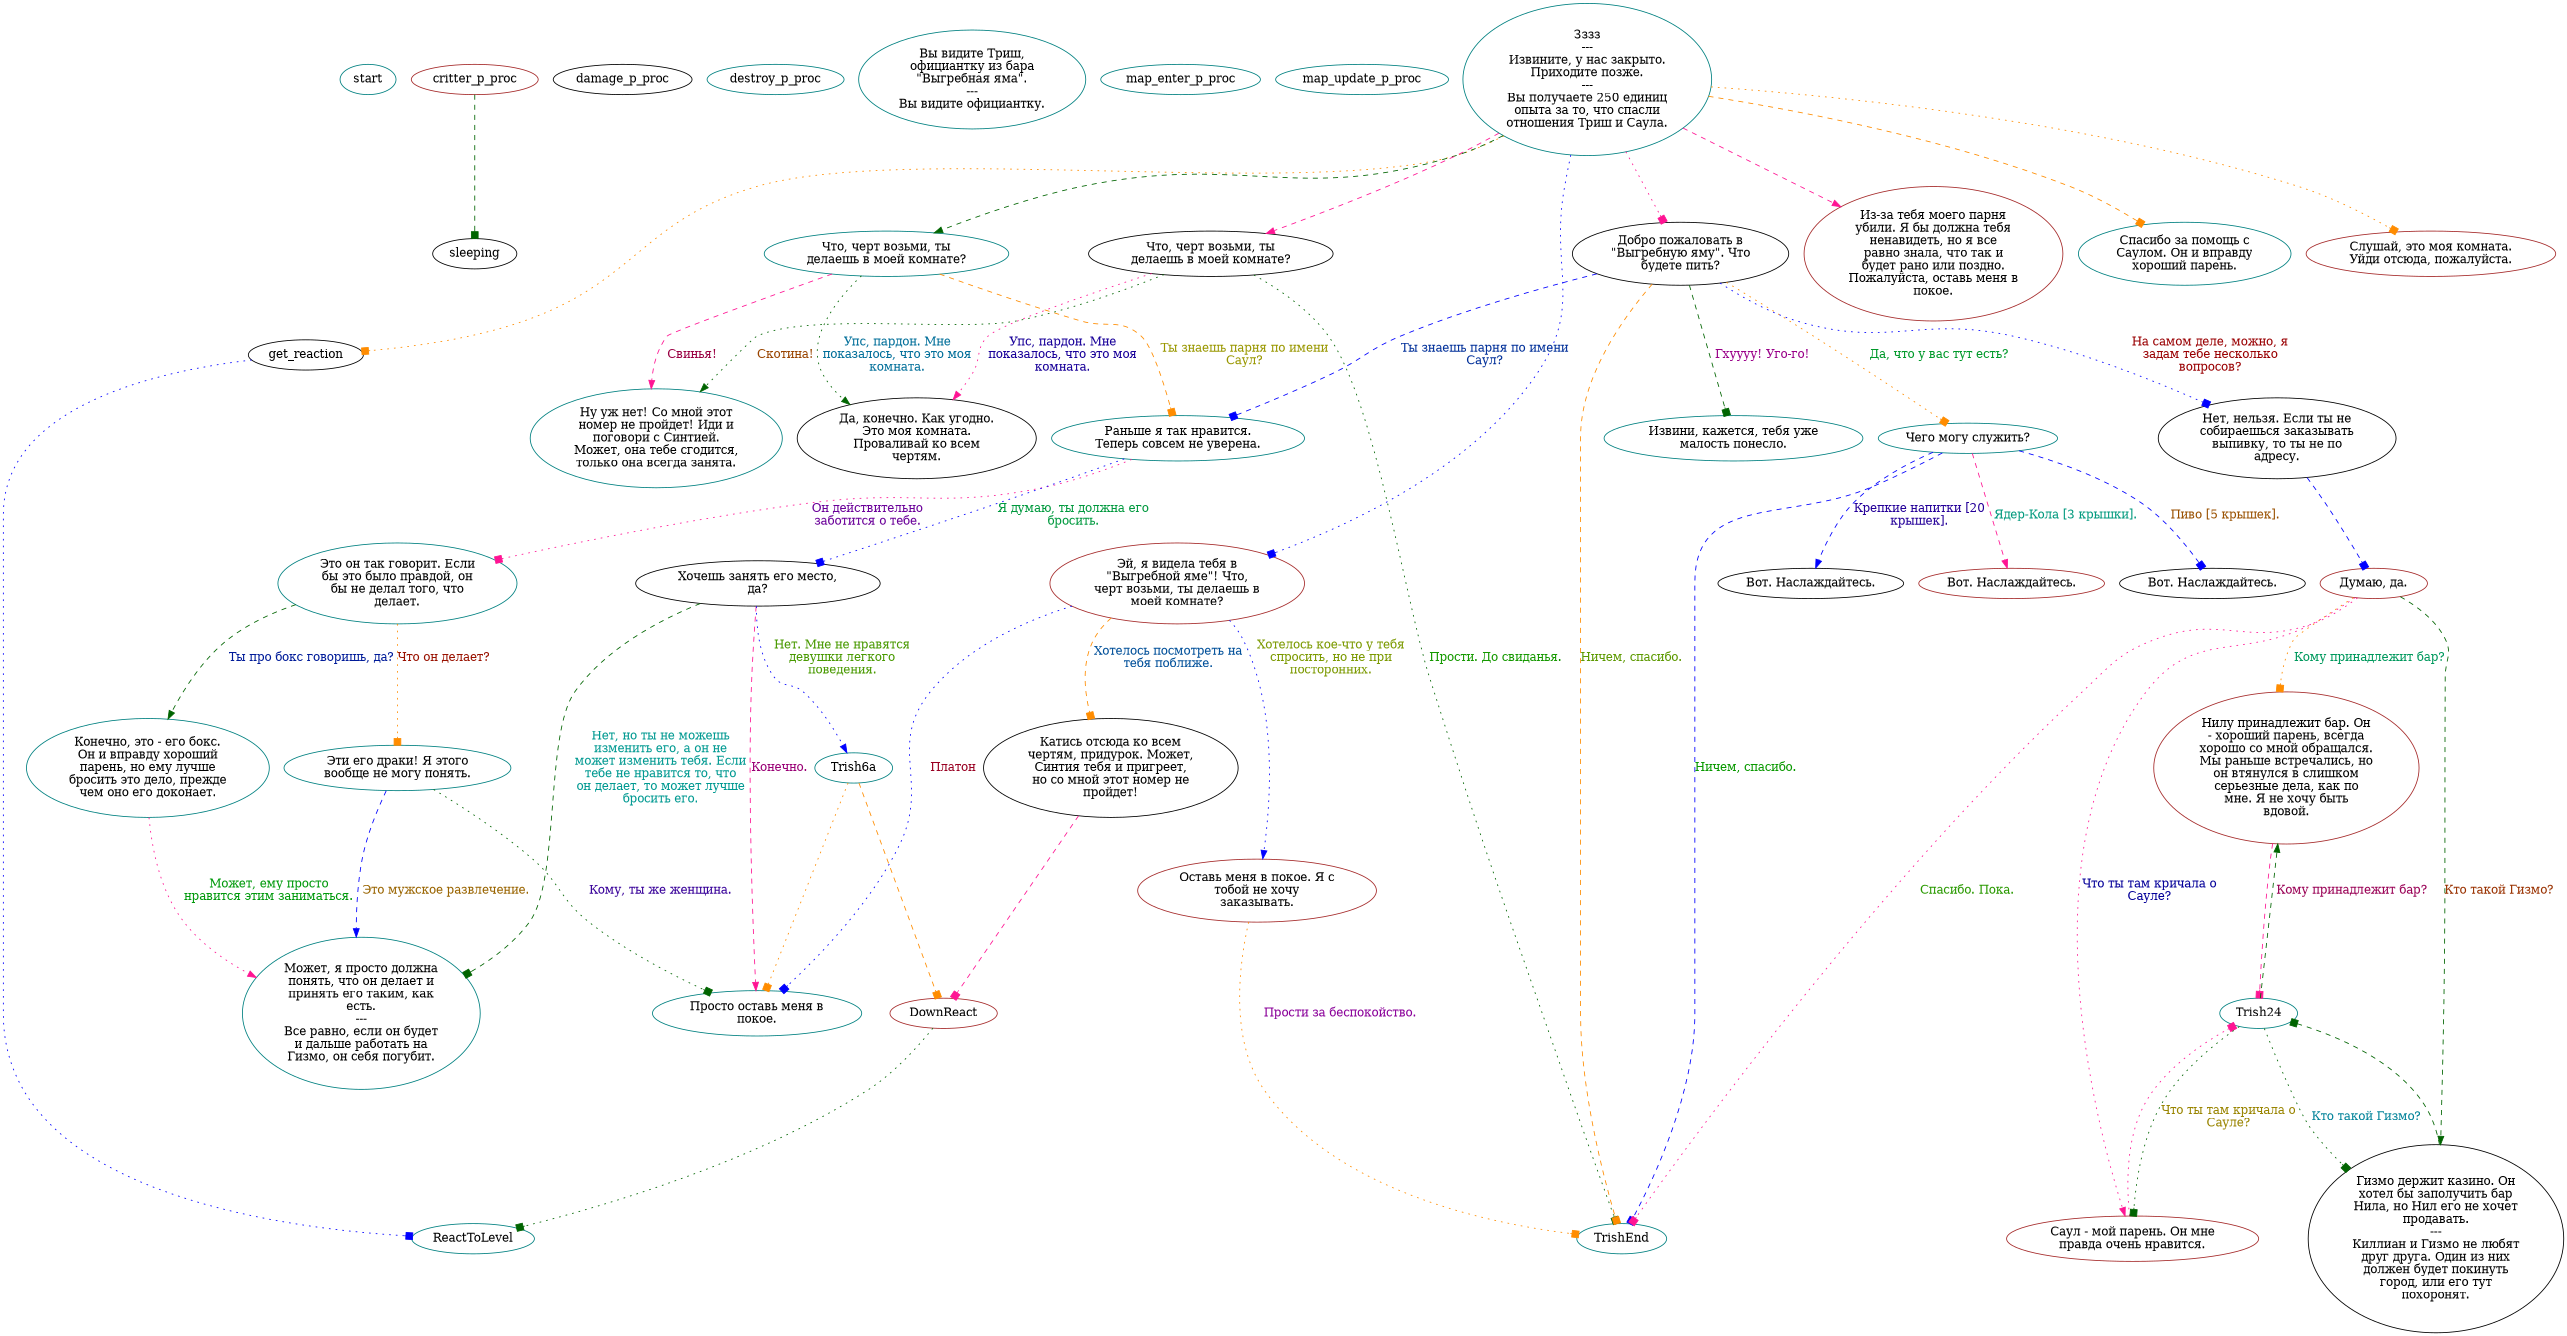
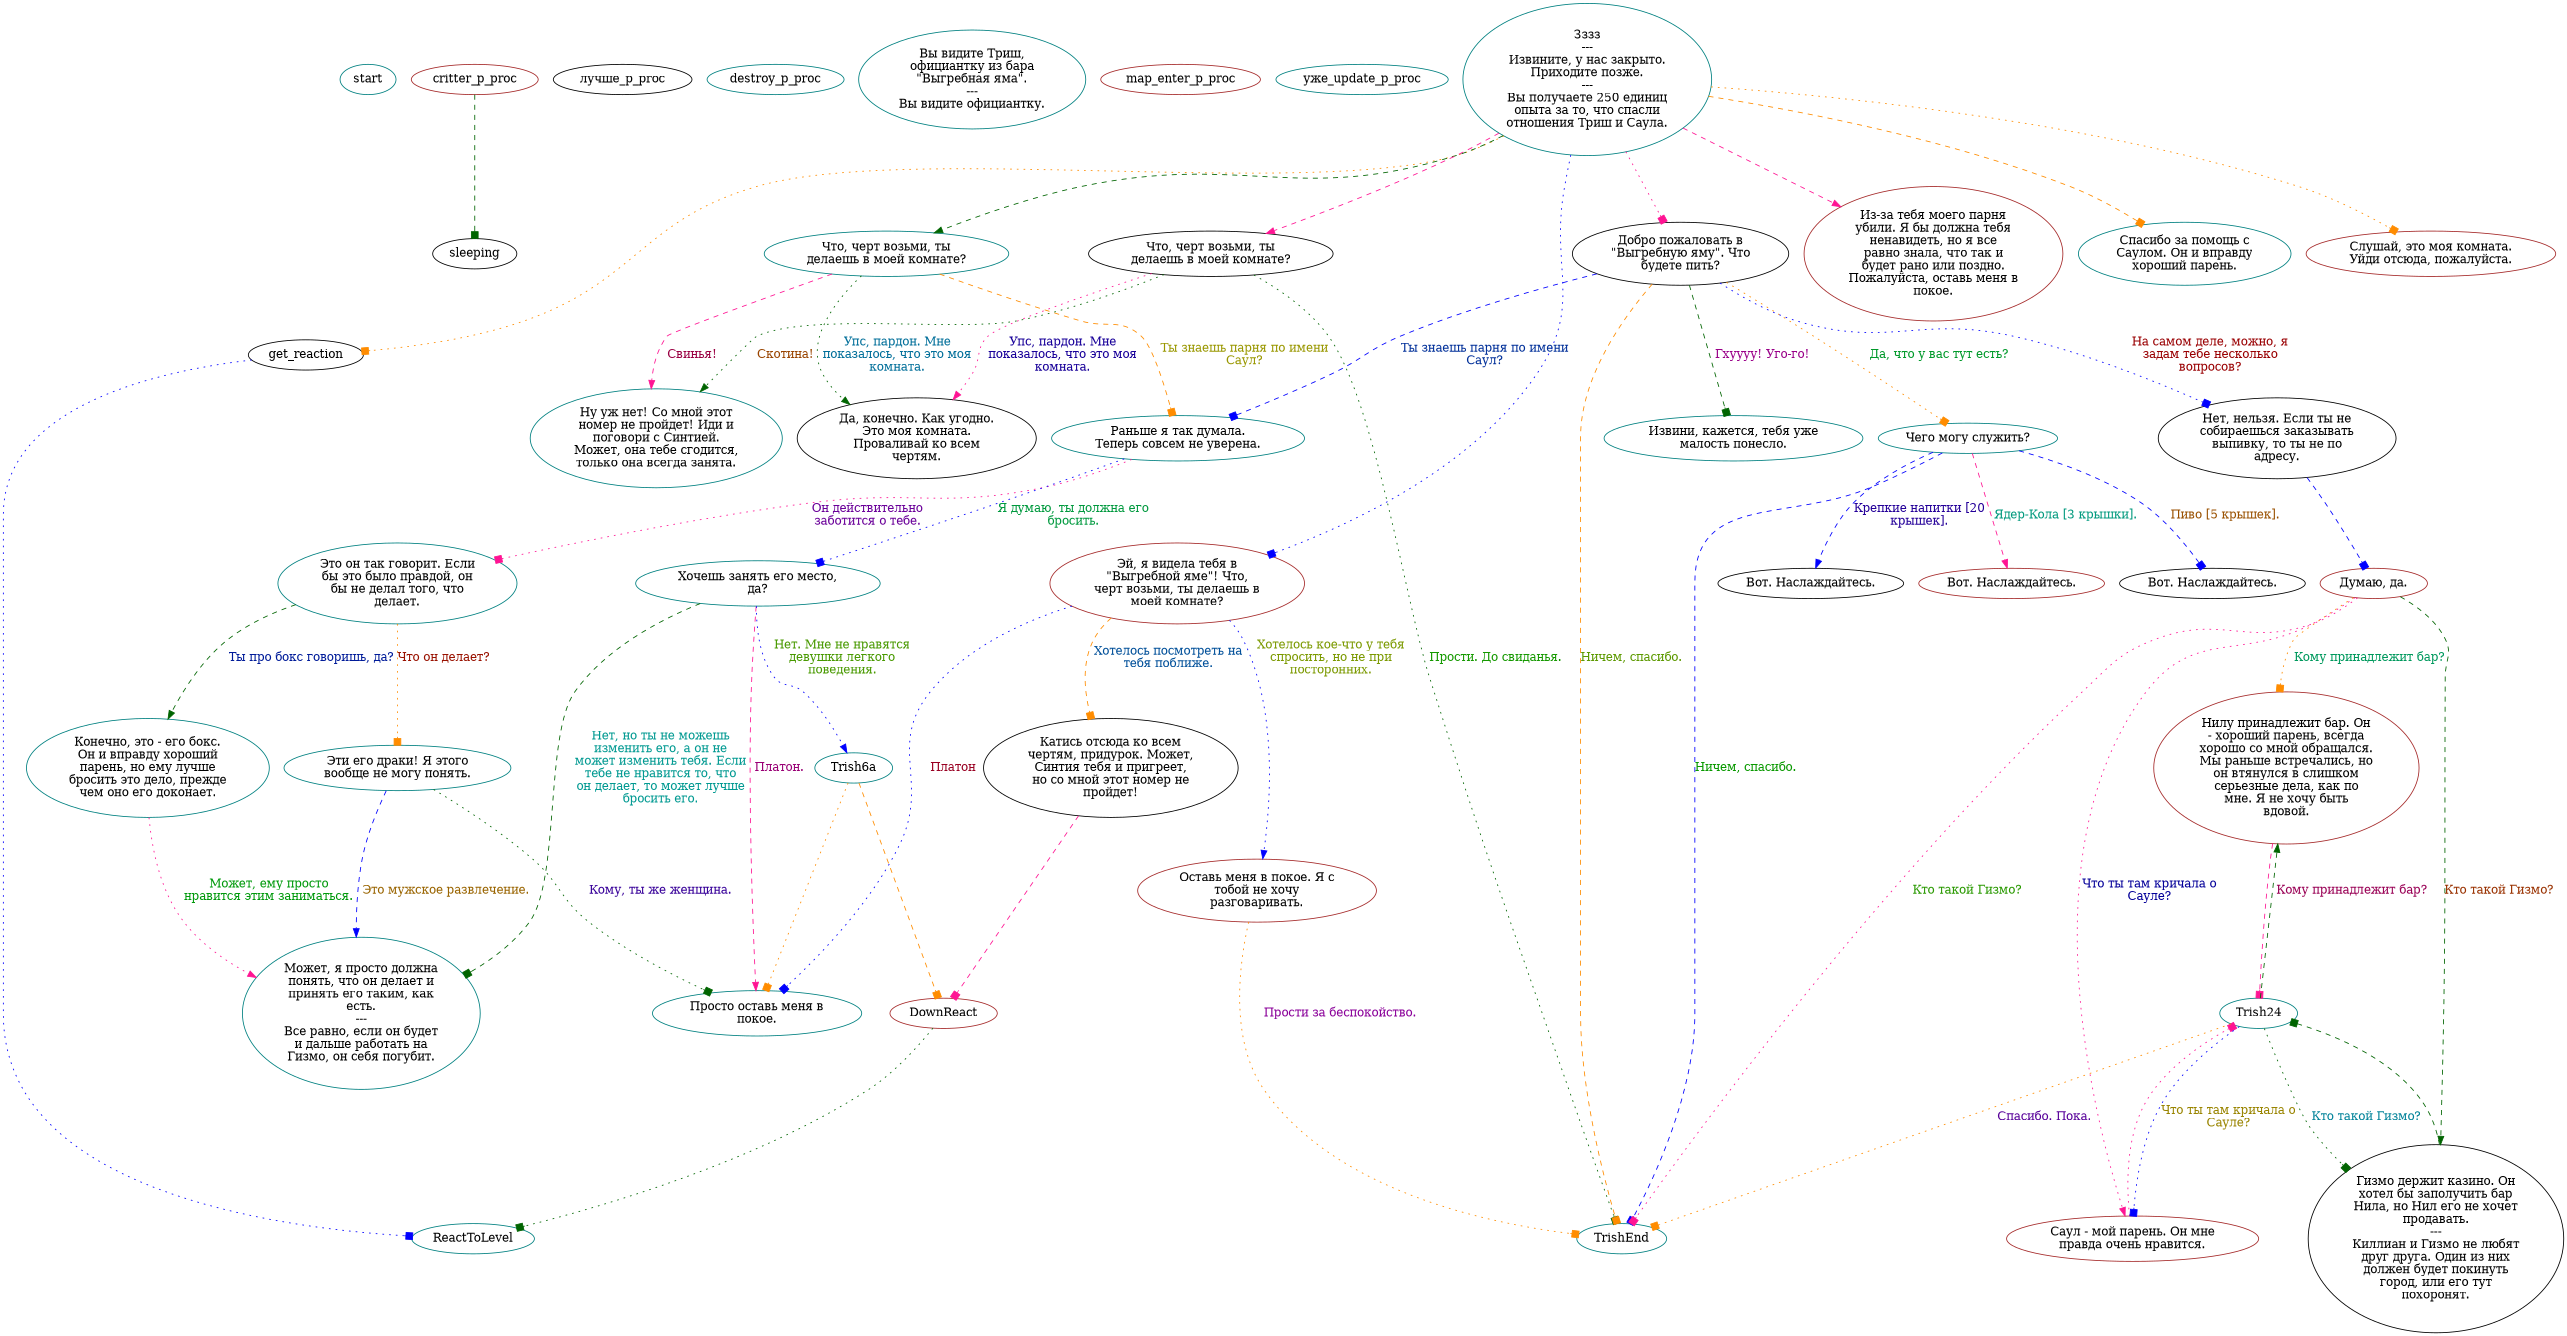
node "damage_p_proc": label "damage_p_proc" -> "лучше_p_proc"
node "map_enter_p_proc": color teal -> brown
node "map_update_p_proc": label "map_update_p_proc" -> "уже_update_p_proc"
node "Раньше я так нравится. Теперь совсем не уверена.": label "Раньше я так нравится. Теперь совсем не уверена." -> "Раньше я так думала. Теперь совсем не уверена."
node "Хочешь занять его место, да?": color black -> teal
edge "Хочешь занять его место, да?" -> "Просто оставь меня в покое.": label "Конечно." -> "Платон."
node "Оставь меня в покое. Я с тобой не хочу заказывать.": label "Оставь меня в покое. Я с тобой не хочу заказывать." -> "Оставь меня в покое. Я с тобой не хочу разговаривать."
edge "Думаю, да." -> "TrishEnd": label "Спасибо. Пока." -> "Кто такой Гизмо?"
edge "Trish24" -> "Саул - мой парень. Он мне правда очень нравится.": color darkgreen -> blue
edge "Trish24" -> "TrishEnd": added, label "Спасибо. Пока."
